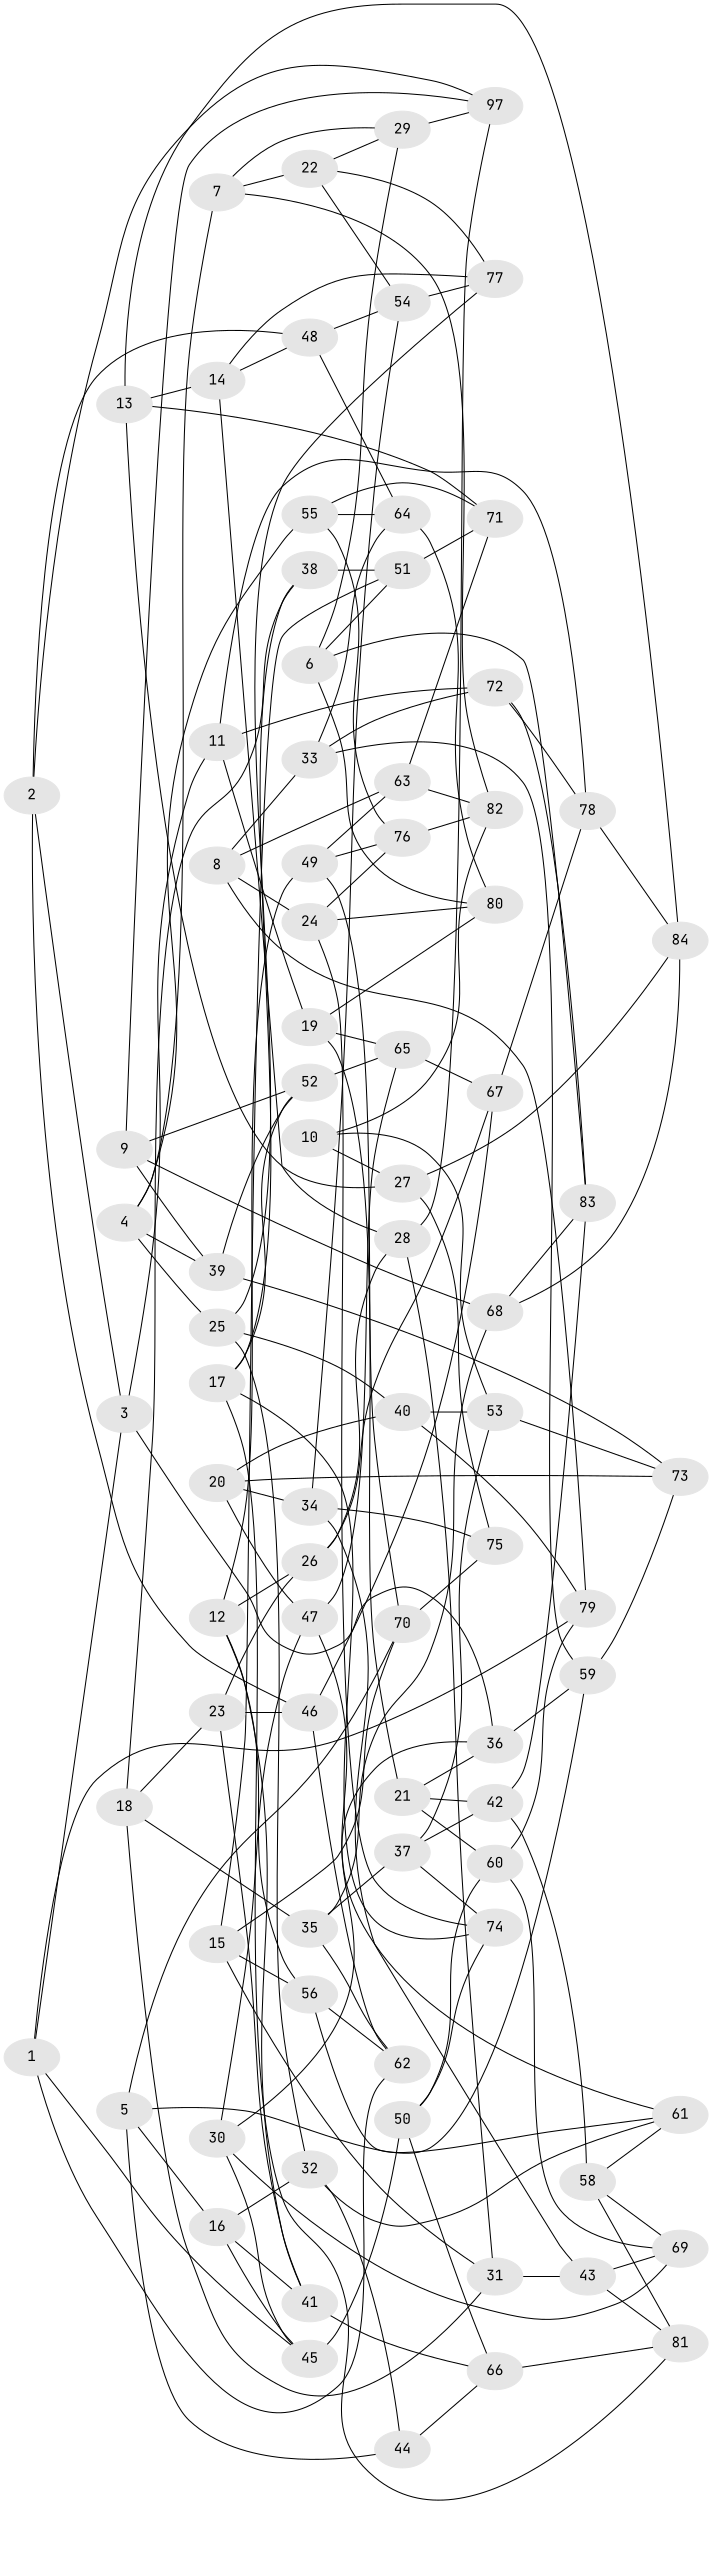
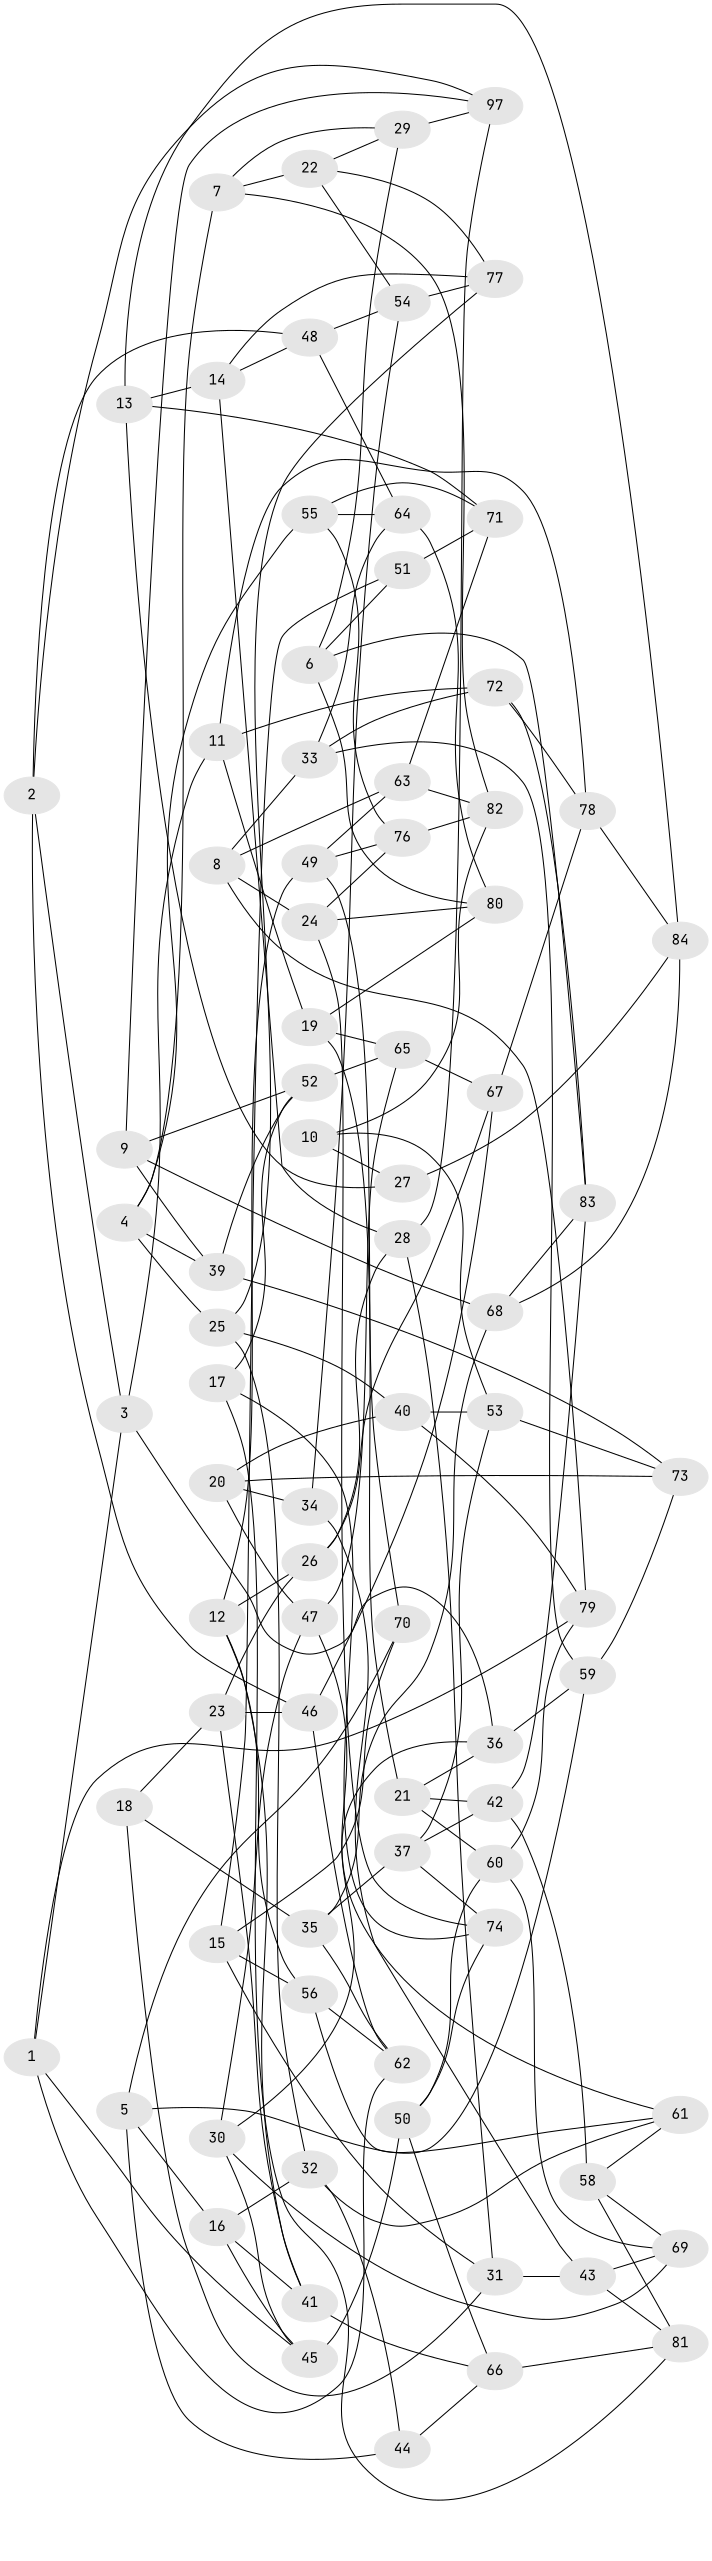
node "38": removed
node "75": removed
